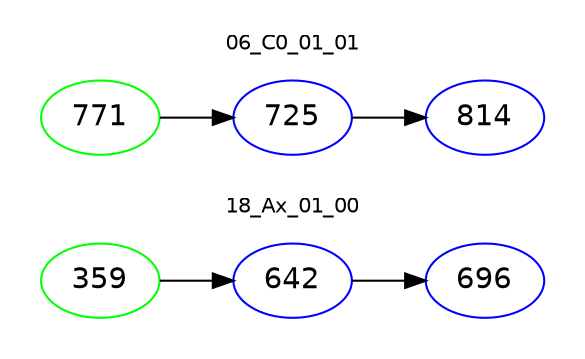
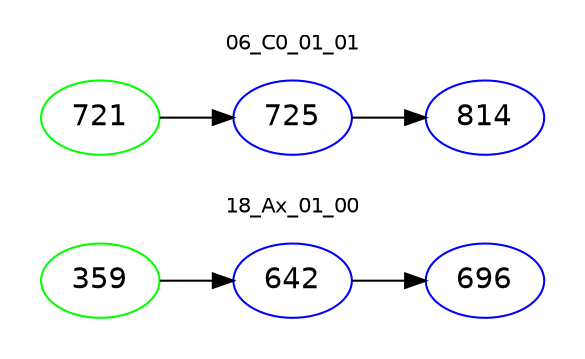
node "771": label "771" -> "721"
